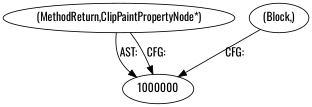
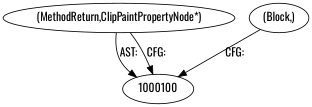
node "1000000": label "1000000" -> "1000100"
